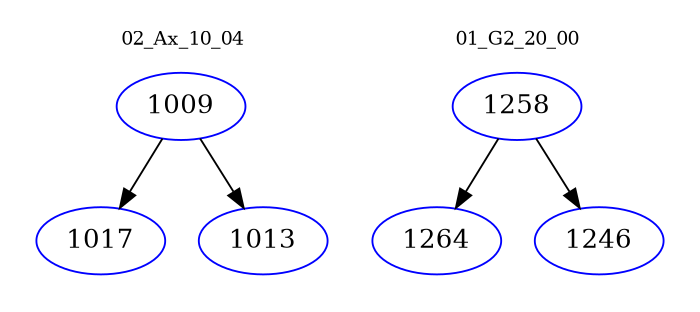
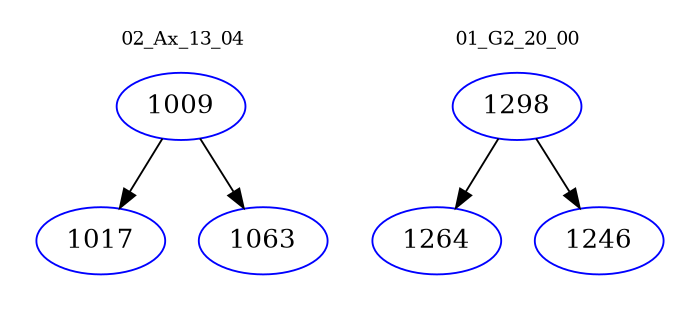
cluster "02_Ax_10_04": label "02_Ax_10_04" -> "02_Ax_13_04"
node "1258": label "1258" -> "1298"
node "1013": label "1013" -> "1063"
